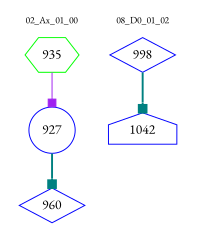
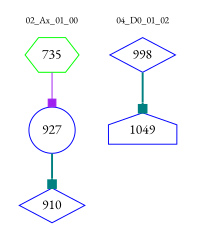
cluster "08_D0_01_02": label "08_D0_01_02" -> "04_D0_01_02"
node "935": label "935" -> "735"
node "1042": label "1042" -> "1049"
node "960": label "960" -> "910"
